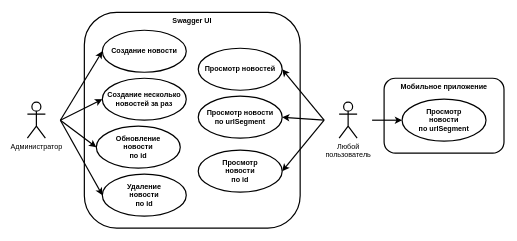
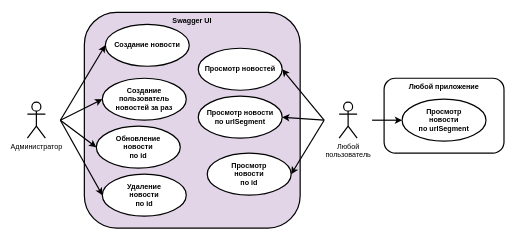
node "Создание новости": moved (144, 51) -> (147, 45)
node "Мобильное приложение": label "Мобильное приложение" -> "Любой приложение"
node "Создание несколько новостей за раз": label "Создание несколько новостей за раз" -> "Создание пользователь новостей за раз"
node "Swagger UI": fillcolor #ffffff -> #e1d5e7
node "Просмотр новости по id": moved (240, 171) -> (249, 174)
